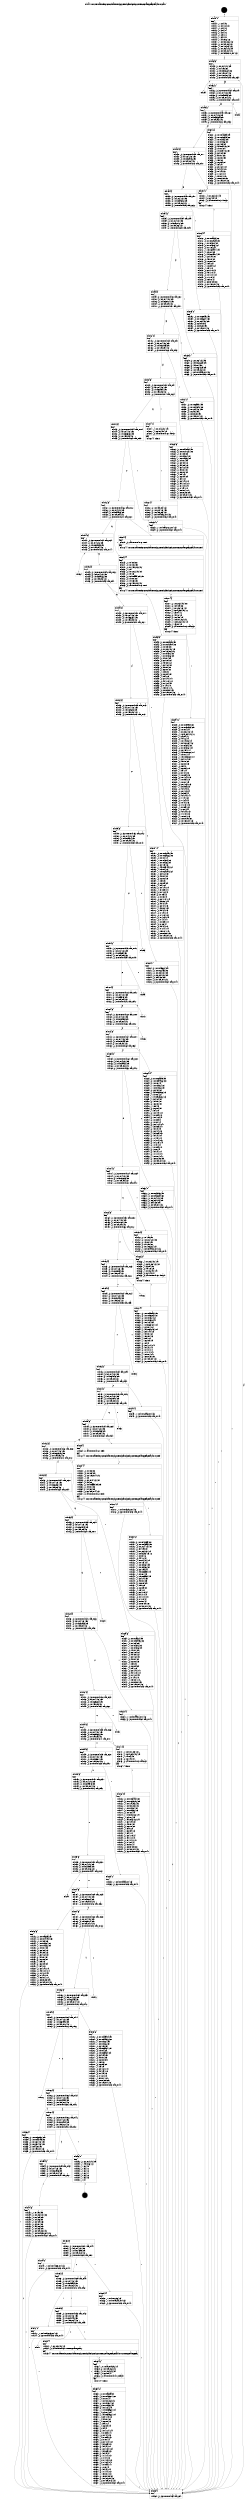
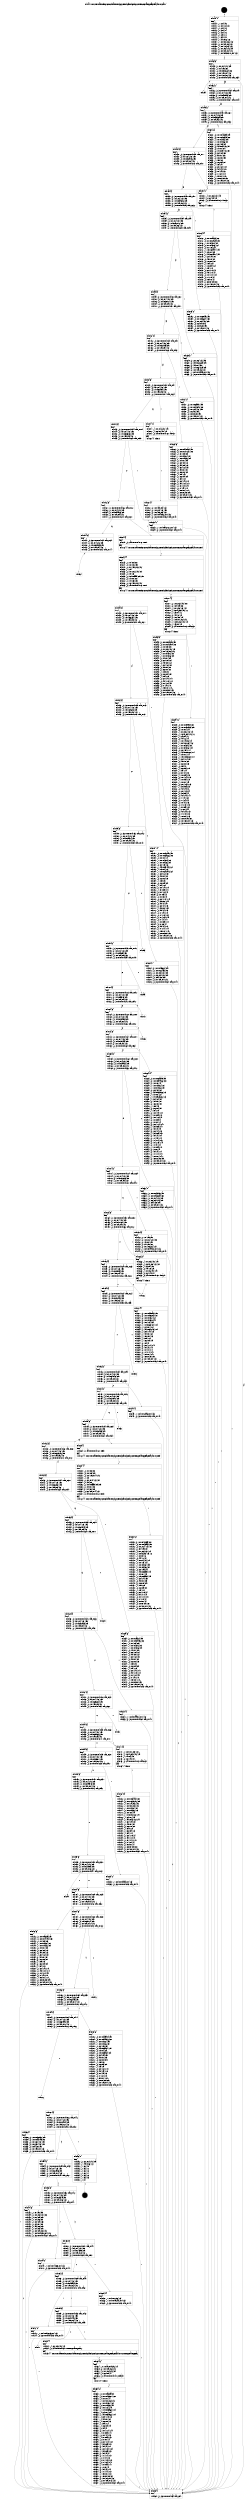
node "0x402b34": removed
edge "0x401a9c [22]" -> "0x402373 [88]": reversed
edge "0x401acb [25]" -> "0x401ae4 [25]": added, label "32"
edge "0x401b61 [25]" -> "0x402245 [44]": now "0x402240 [5]" -> "0x402245 [44]"
node "0x401b93 [25]": removed
edge "0x402656 [27]" -> "0x402671 [97]": now "0x402656 [27]" -> "0x402068"
node "0x4021c1 [12]": removed
node "0x401e68 [25]": removed
node "0x401eb3 [25]": added
edge "0x40251b [9]" -> "0x40253b [161]": now "0x402524 [23]" -> "0x40253b [161]"
